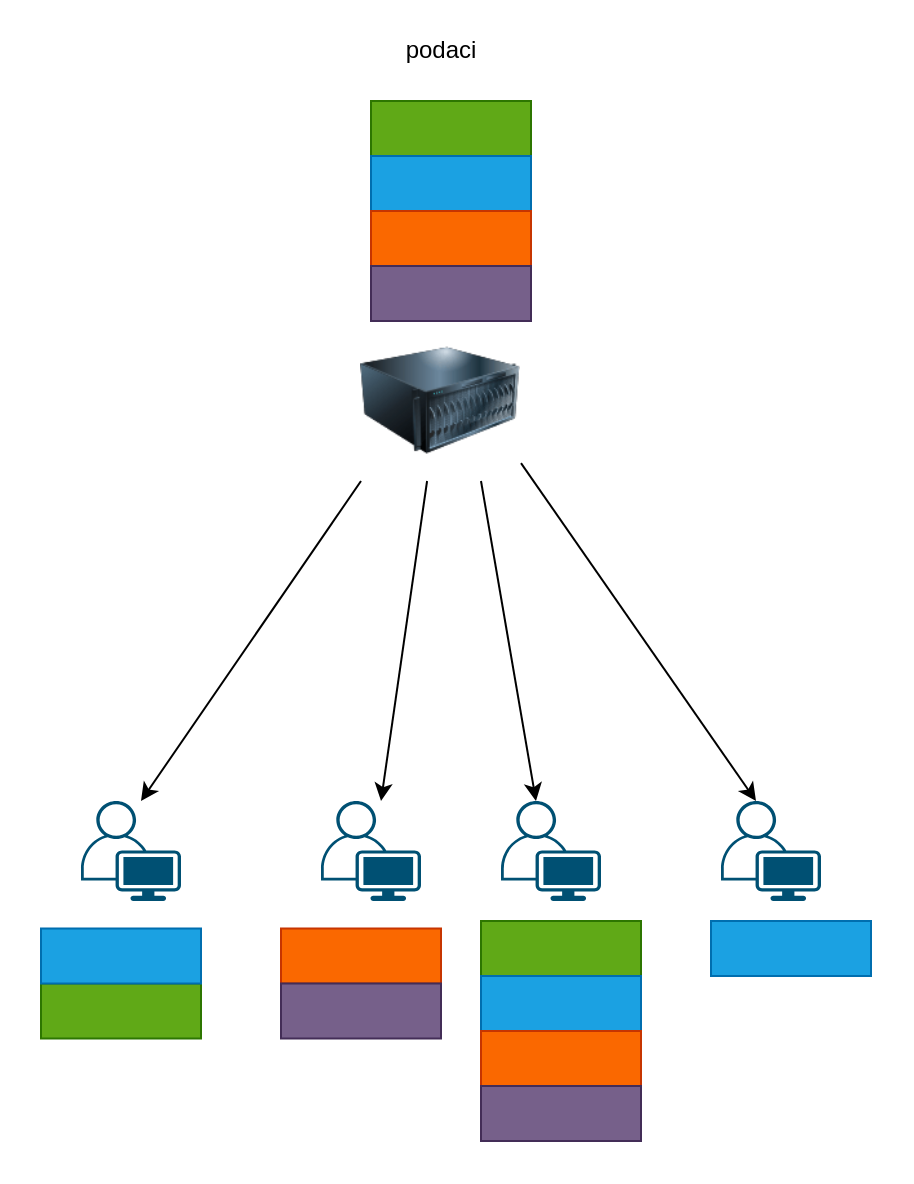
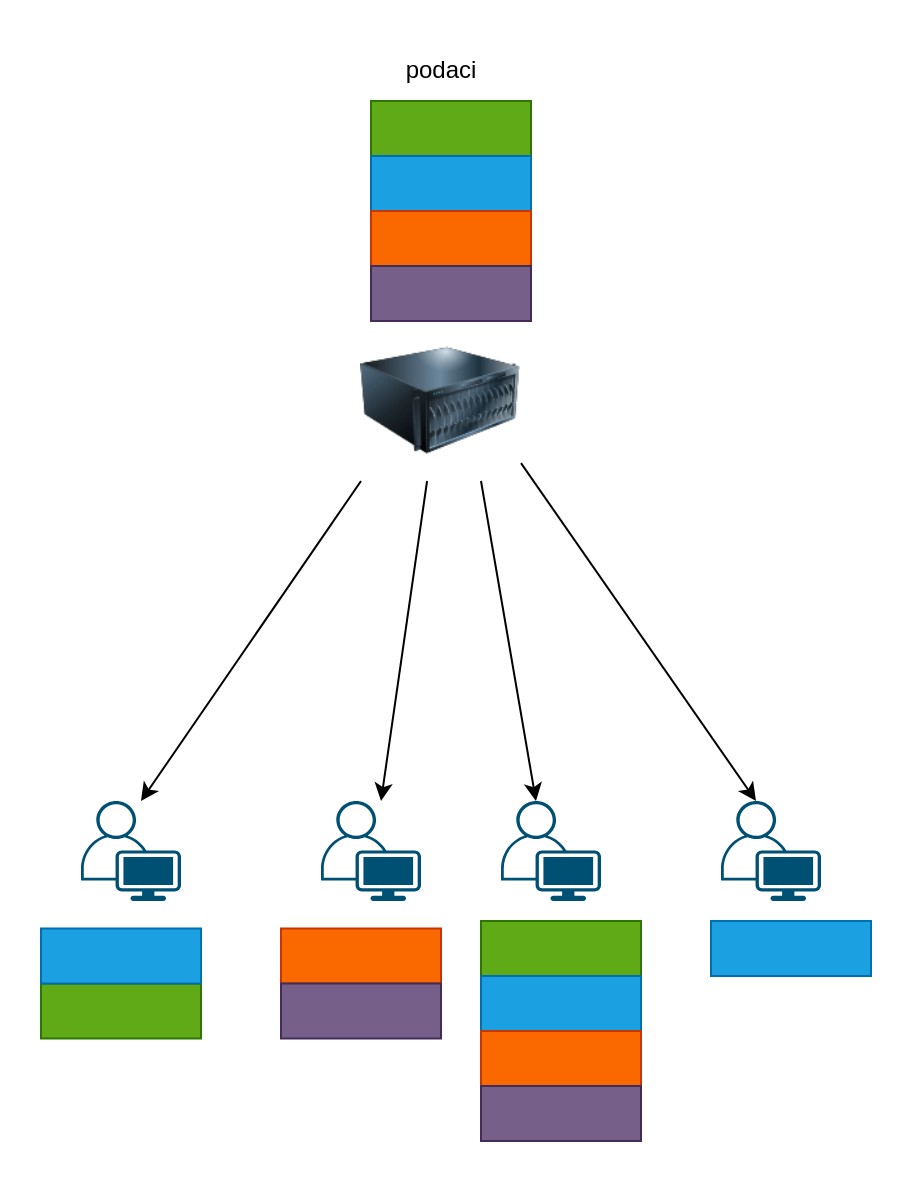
node "podaci": moved (441, 51) -> (441, 71)
